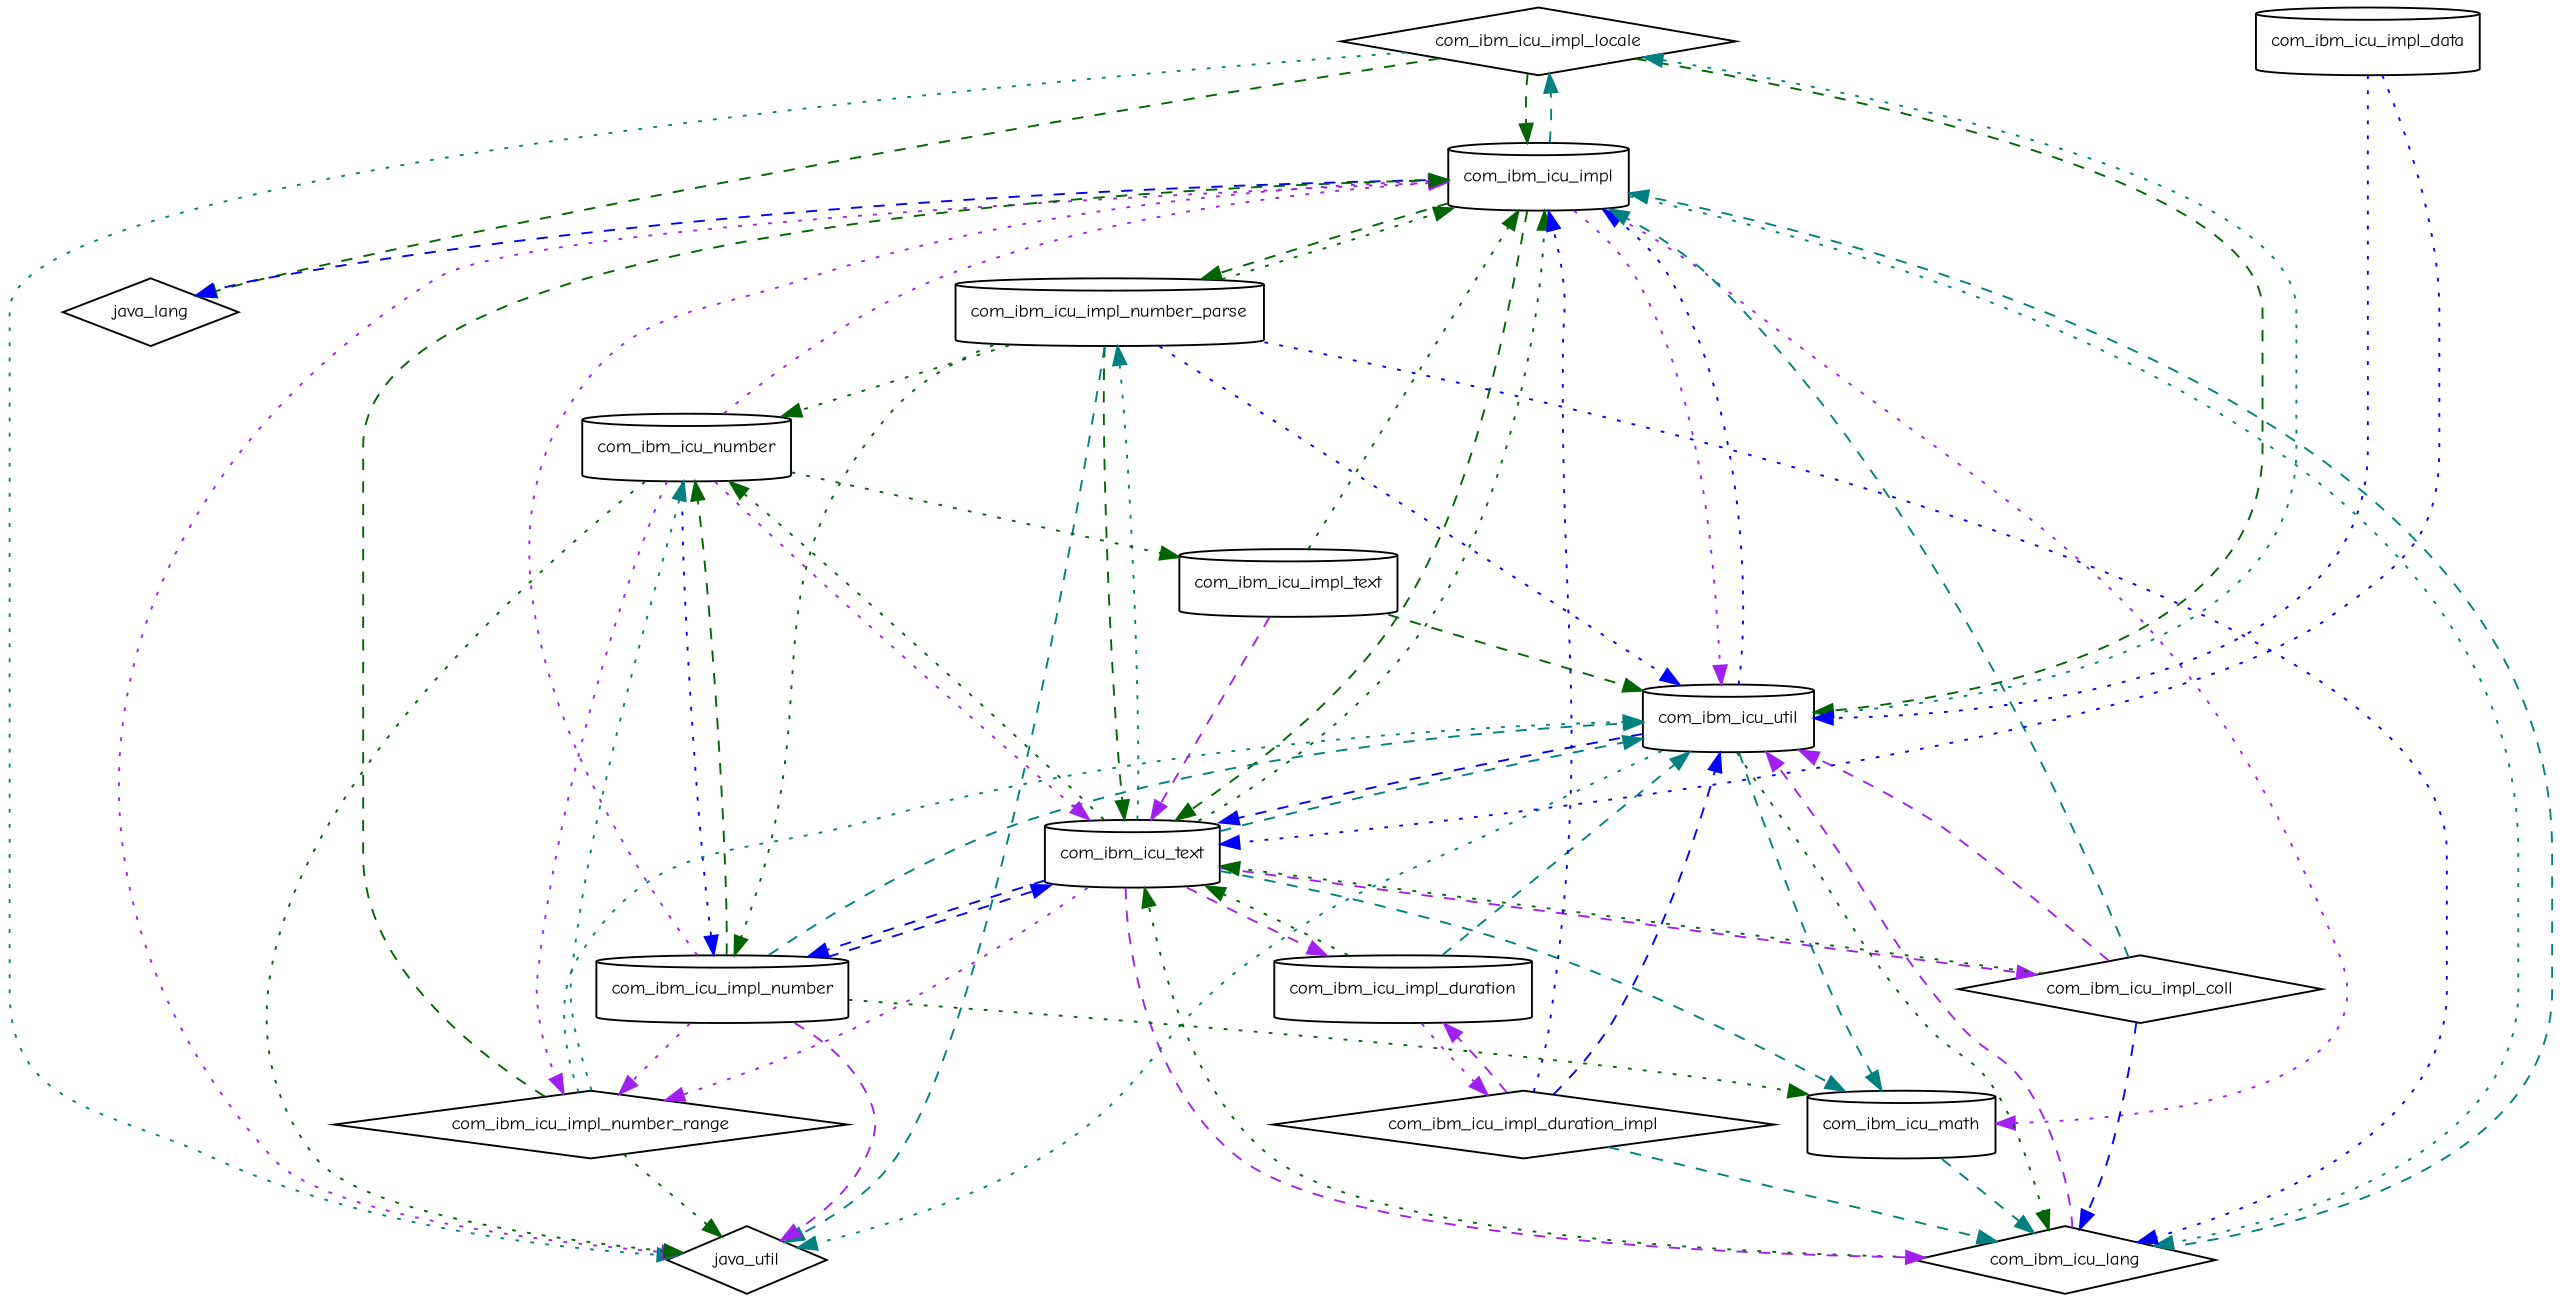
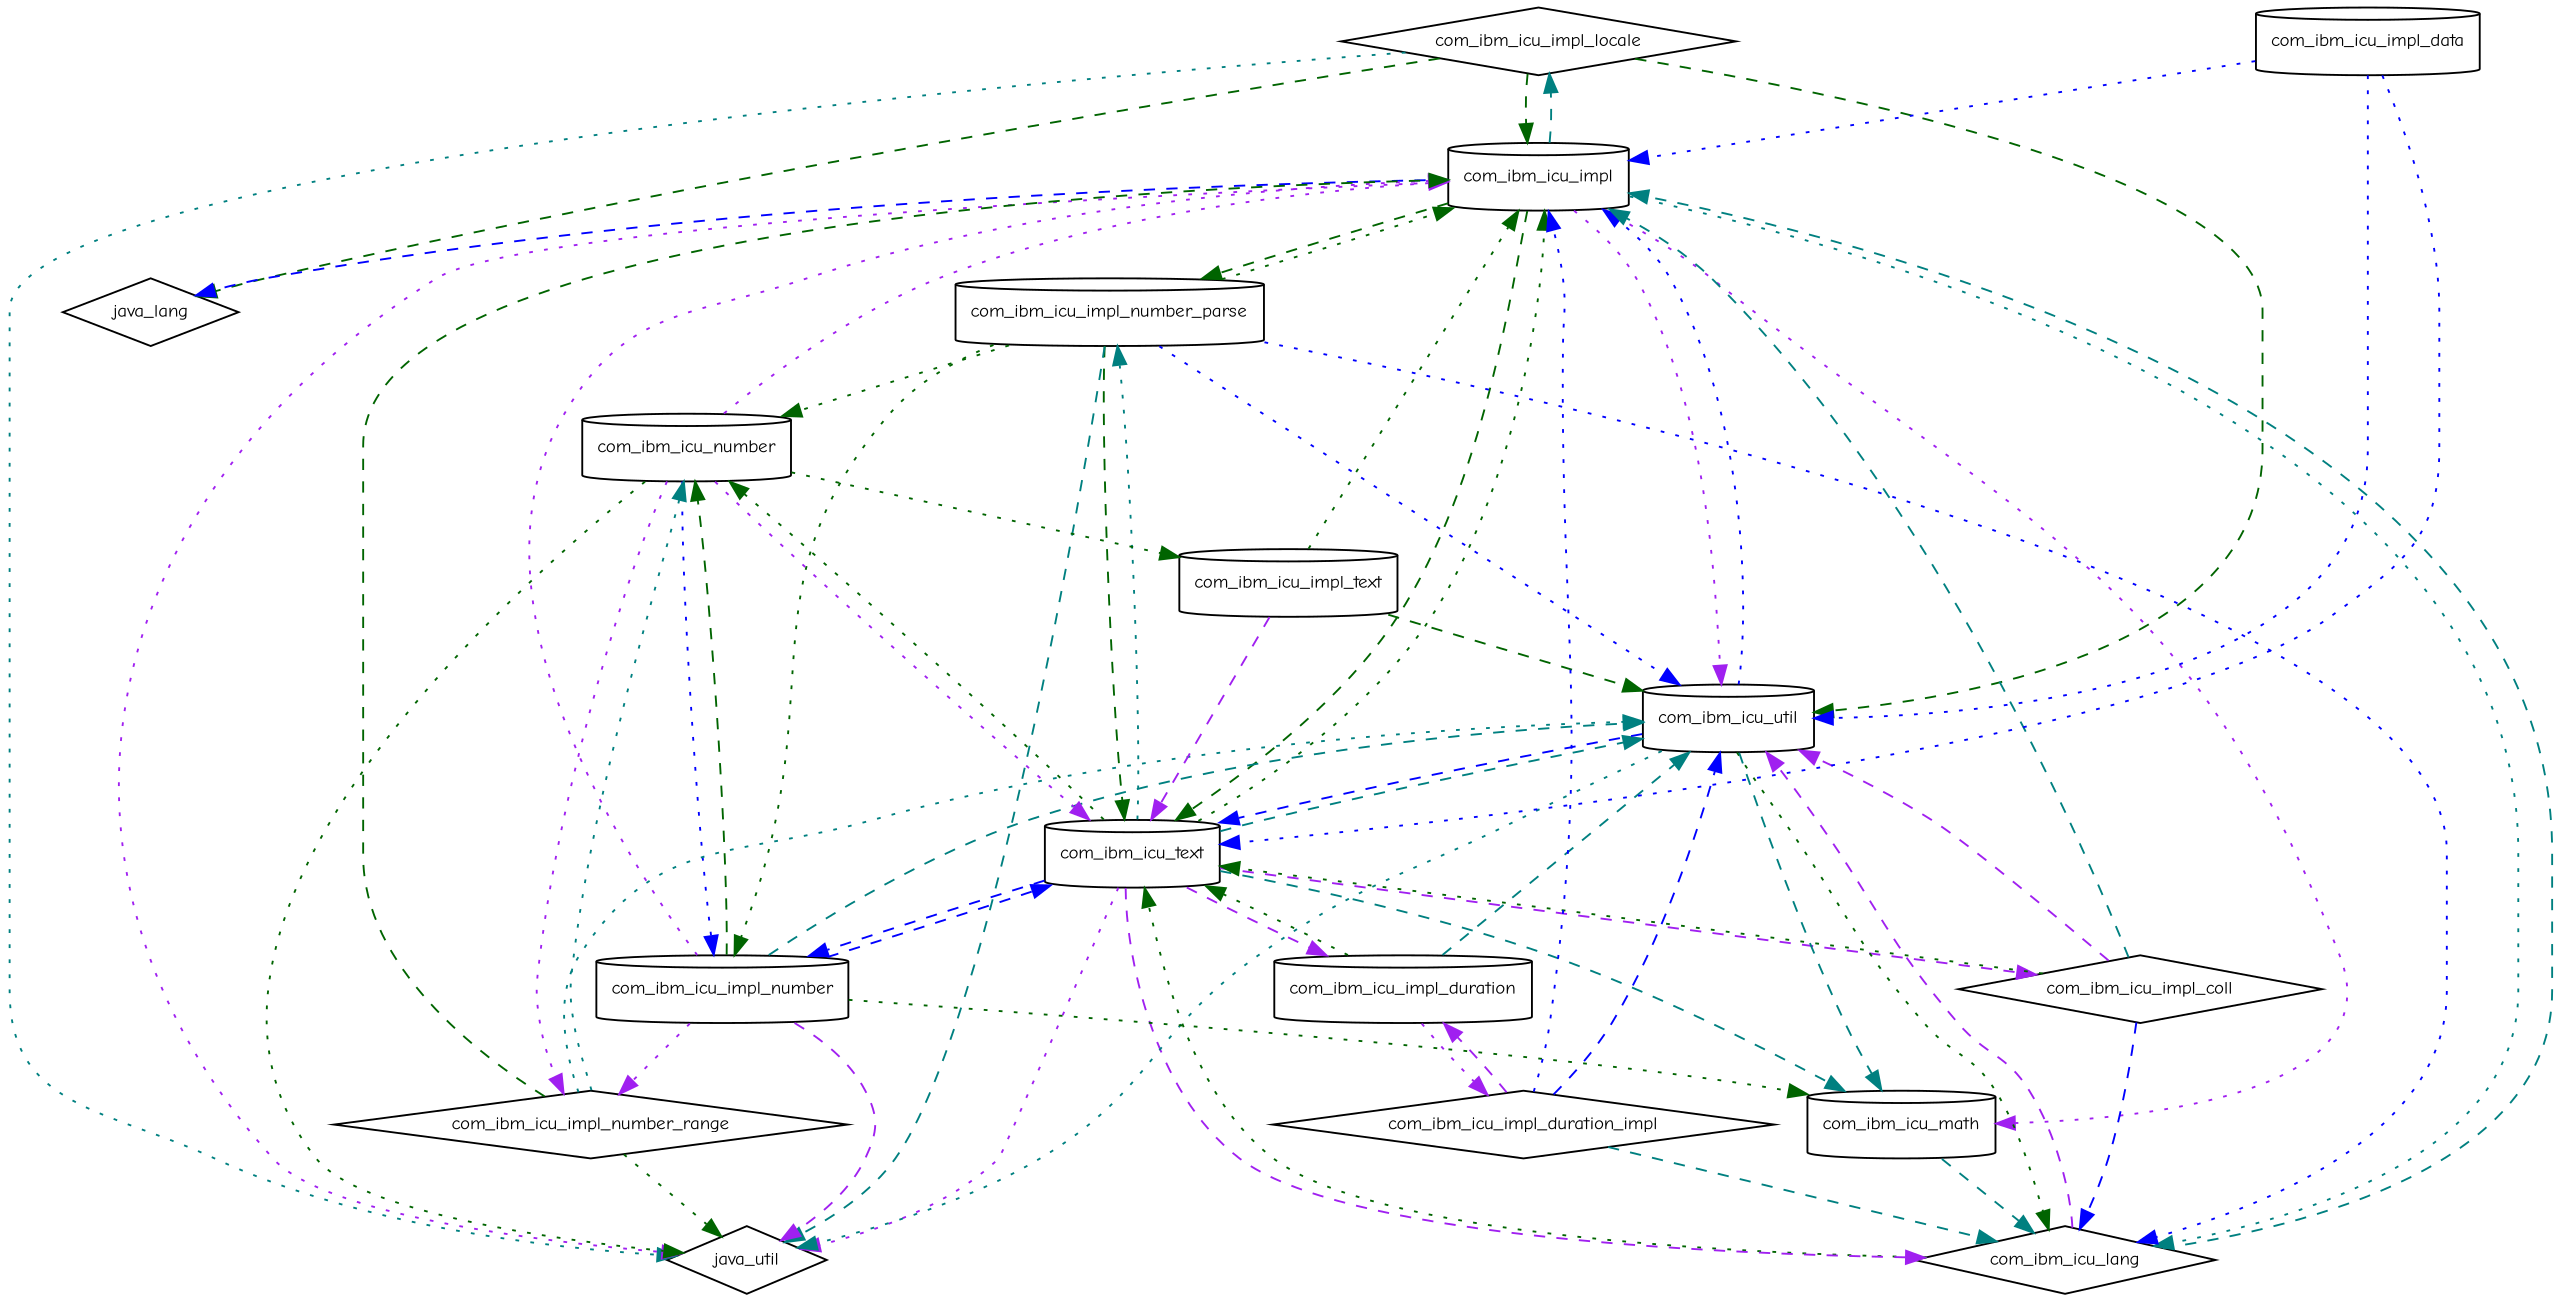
edge "com_ibm_icu_impl_data" -> "com_ibm_icu_impl": added
edge "com_ibm_icu_util" -> "com_ibm_icu_impl_locale": removed
edge "com_ibm_icu_text" -> "com_ibm_icu_impl_number_range": now "com_ibm_icu_text" -> "java_util"
